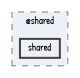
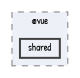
cluster "@shared": label "@shared" -> "@vue"
